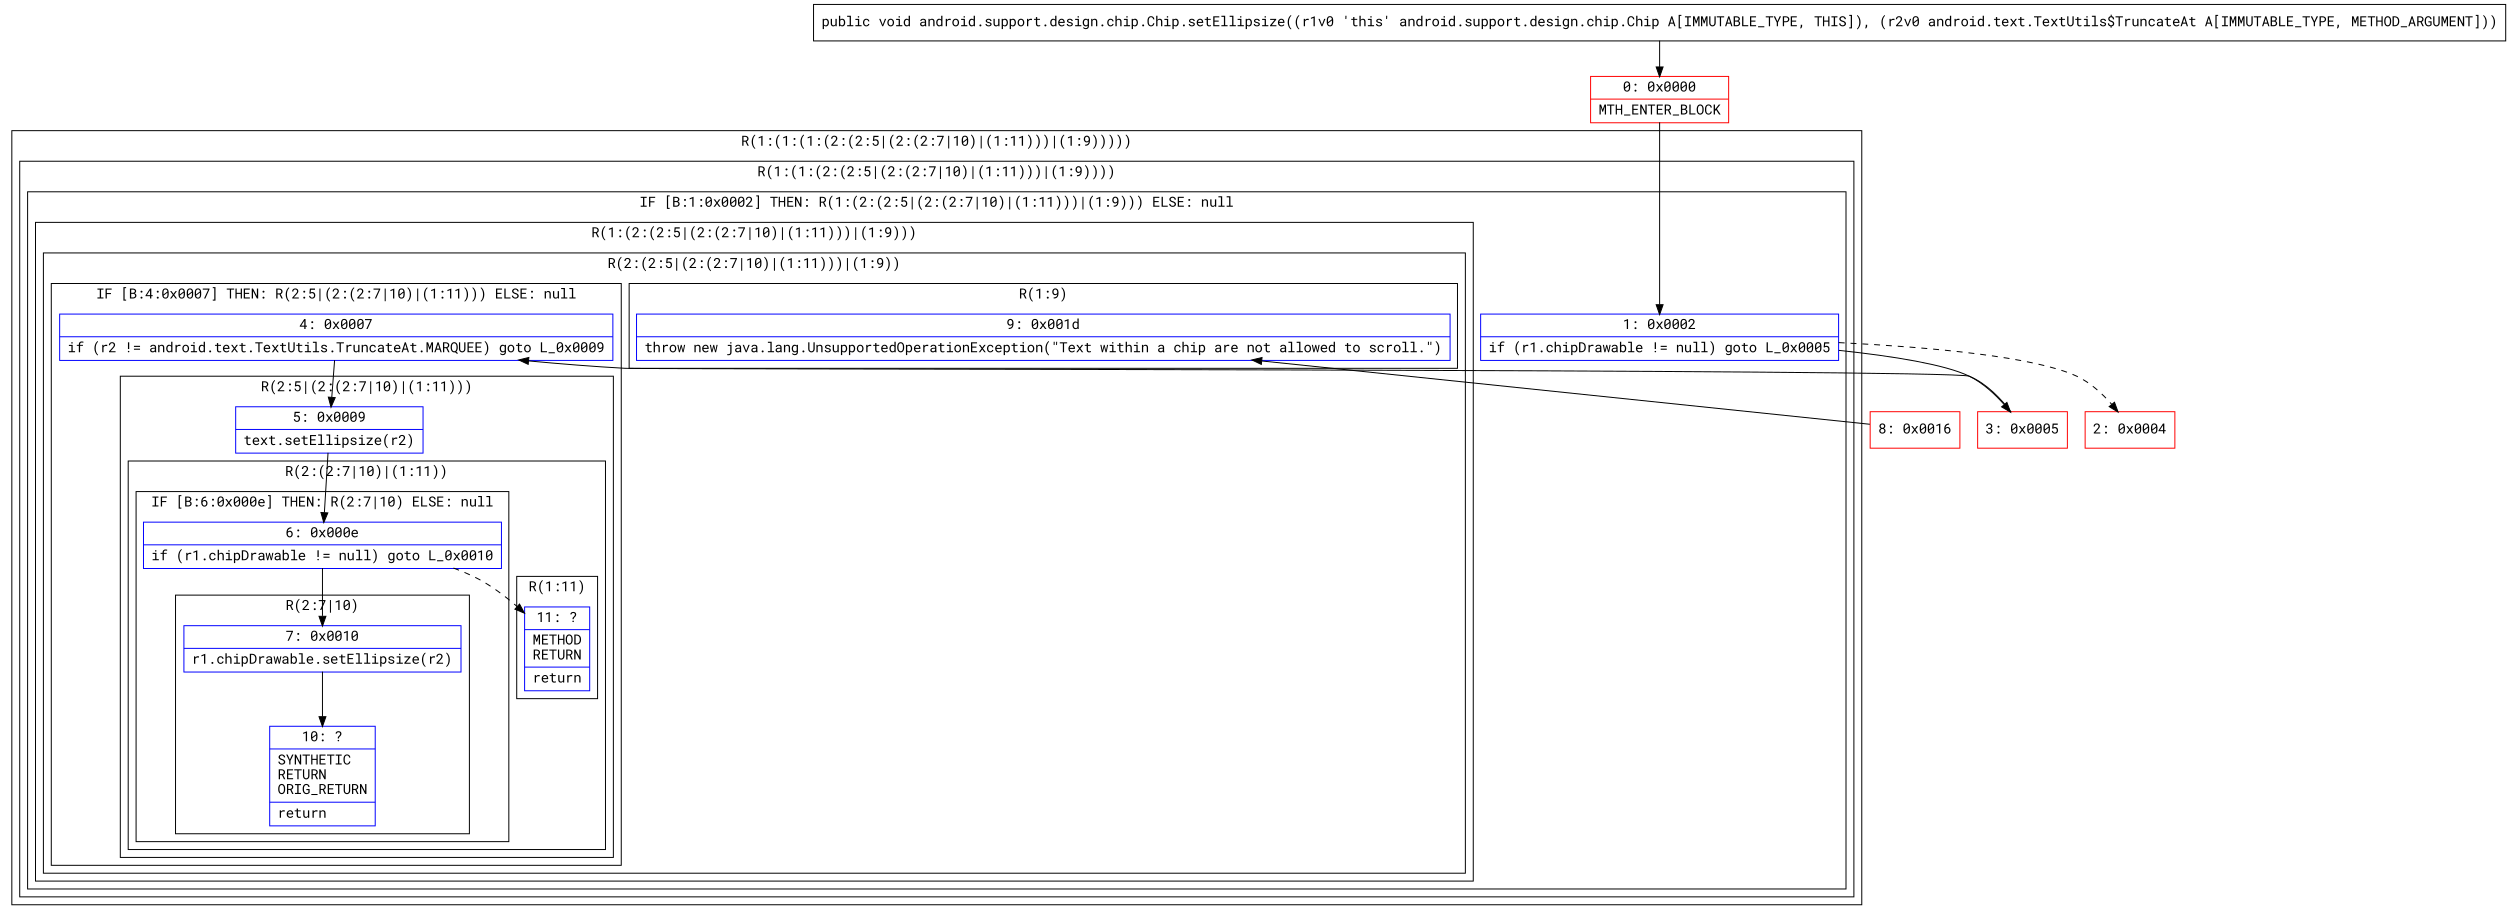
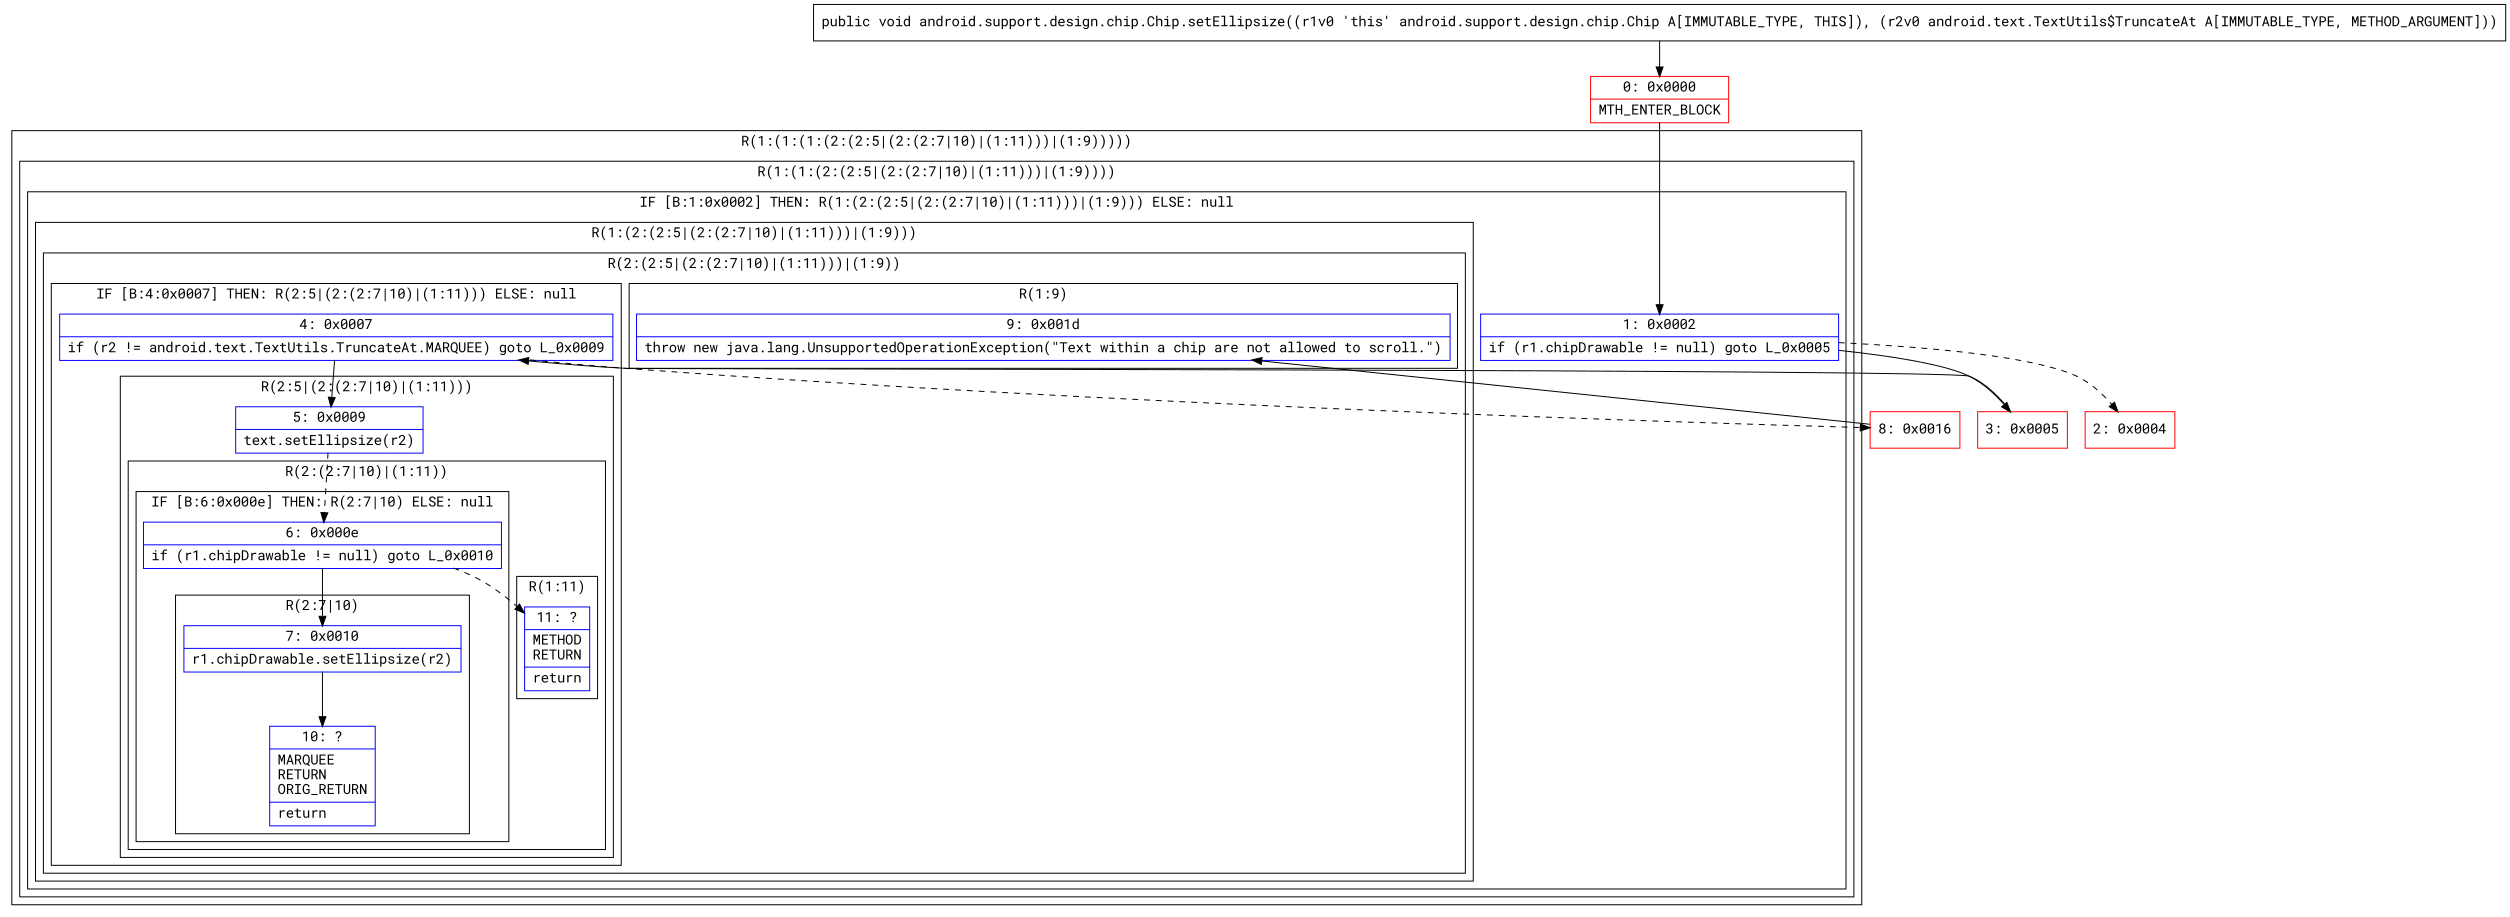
edge "4: 0x0007" -> "8: 0x0016": added
edge "5: 0x0009" -> "6: 0x000e": style solid -> dashed
node "10: ?": text "SYNTHETIC" -> "MARQUEE"
